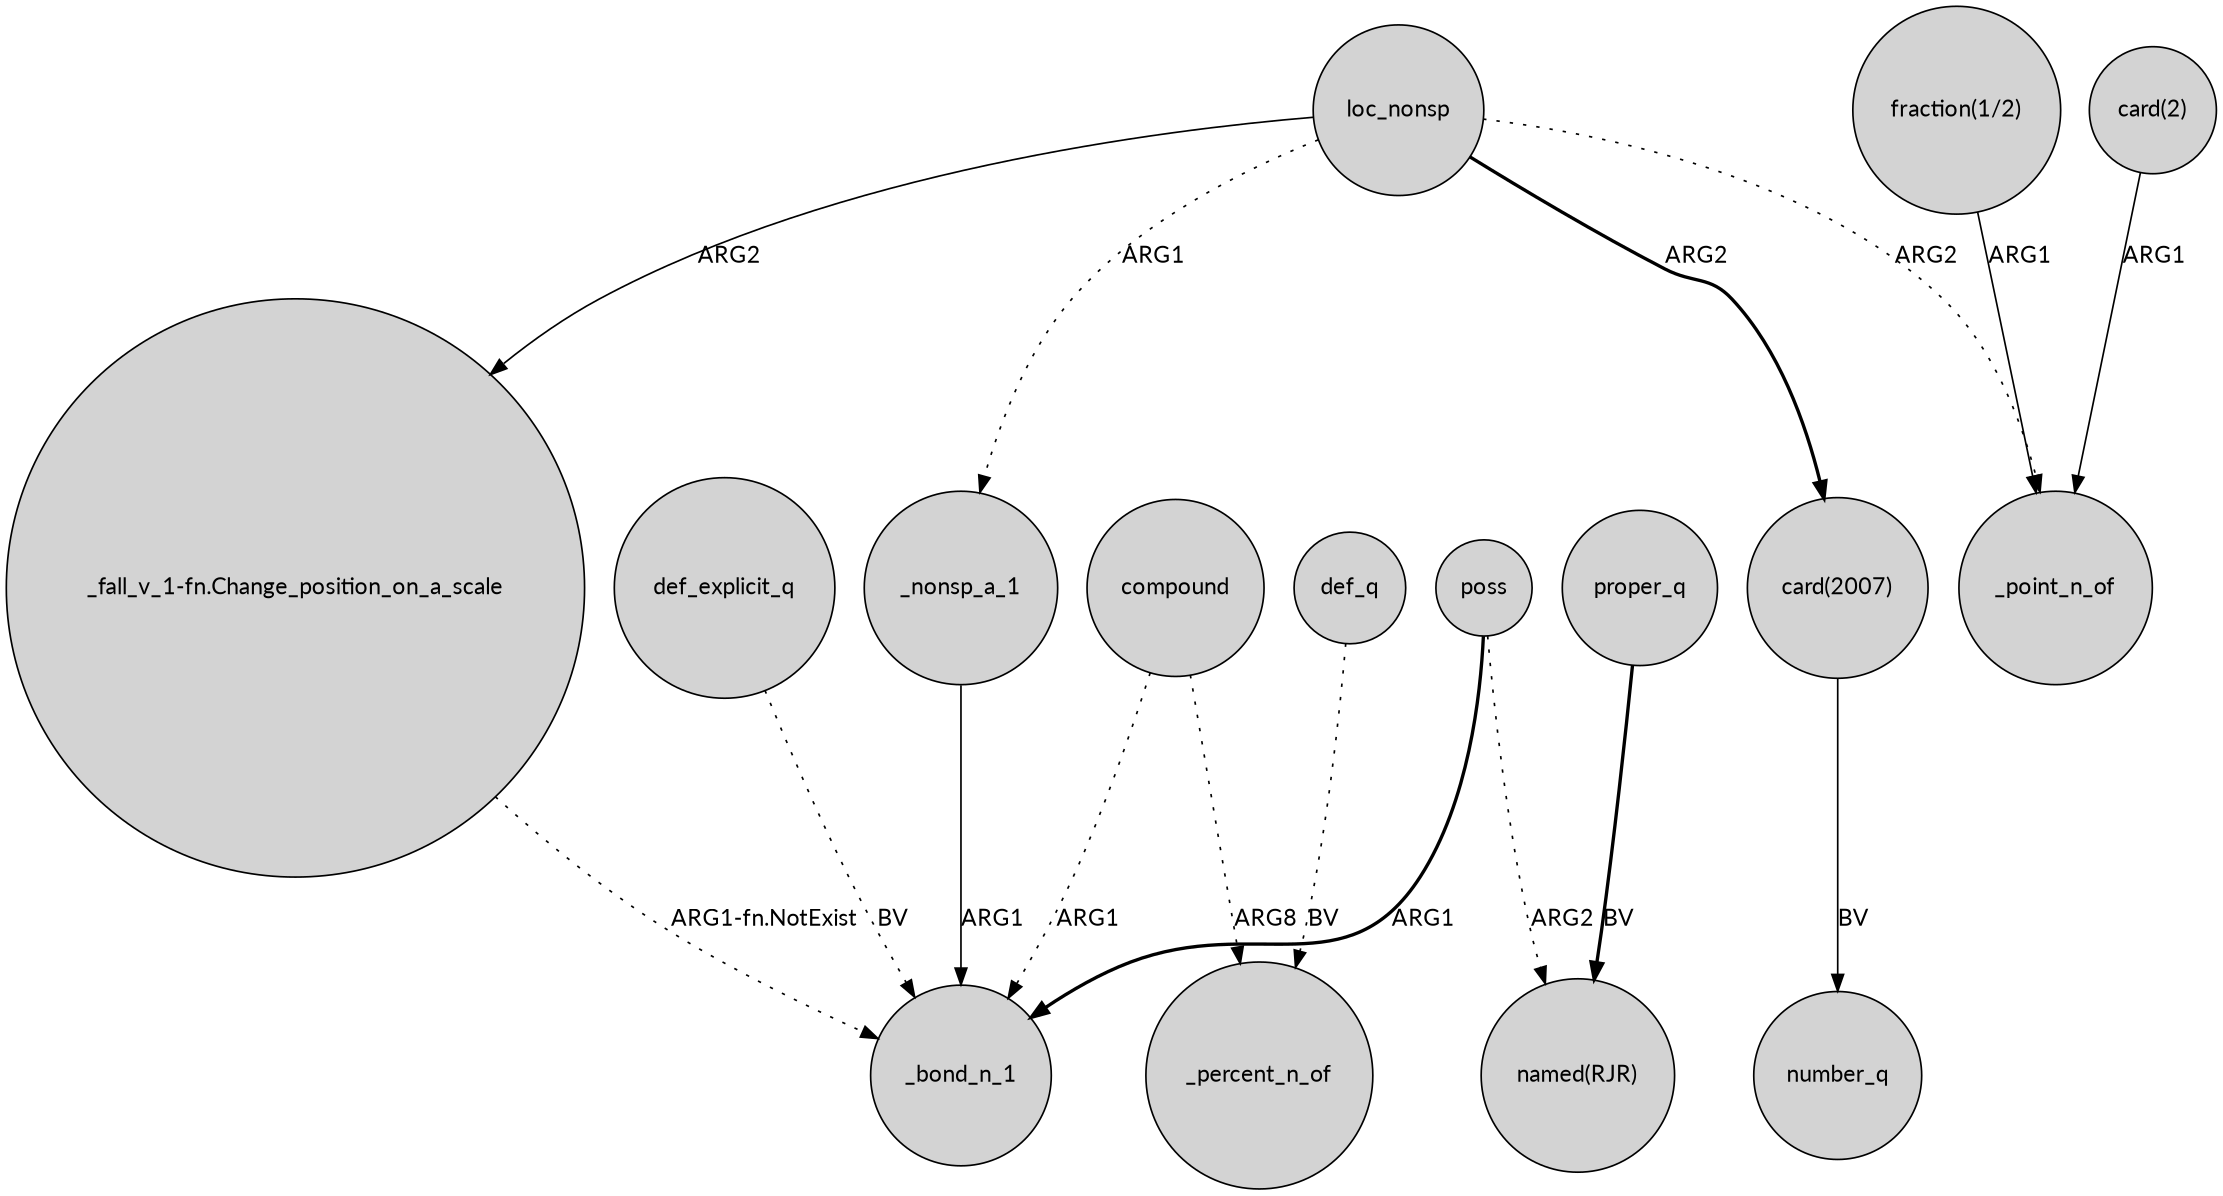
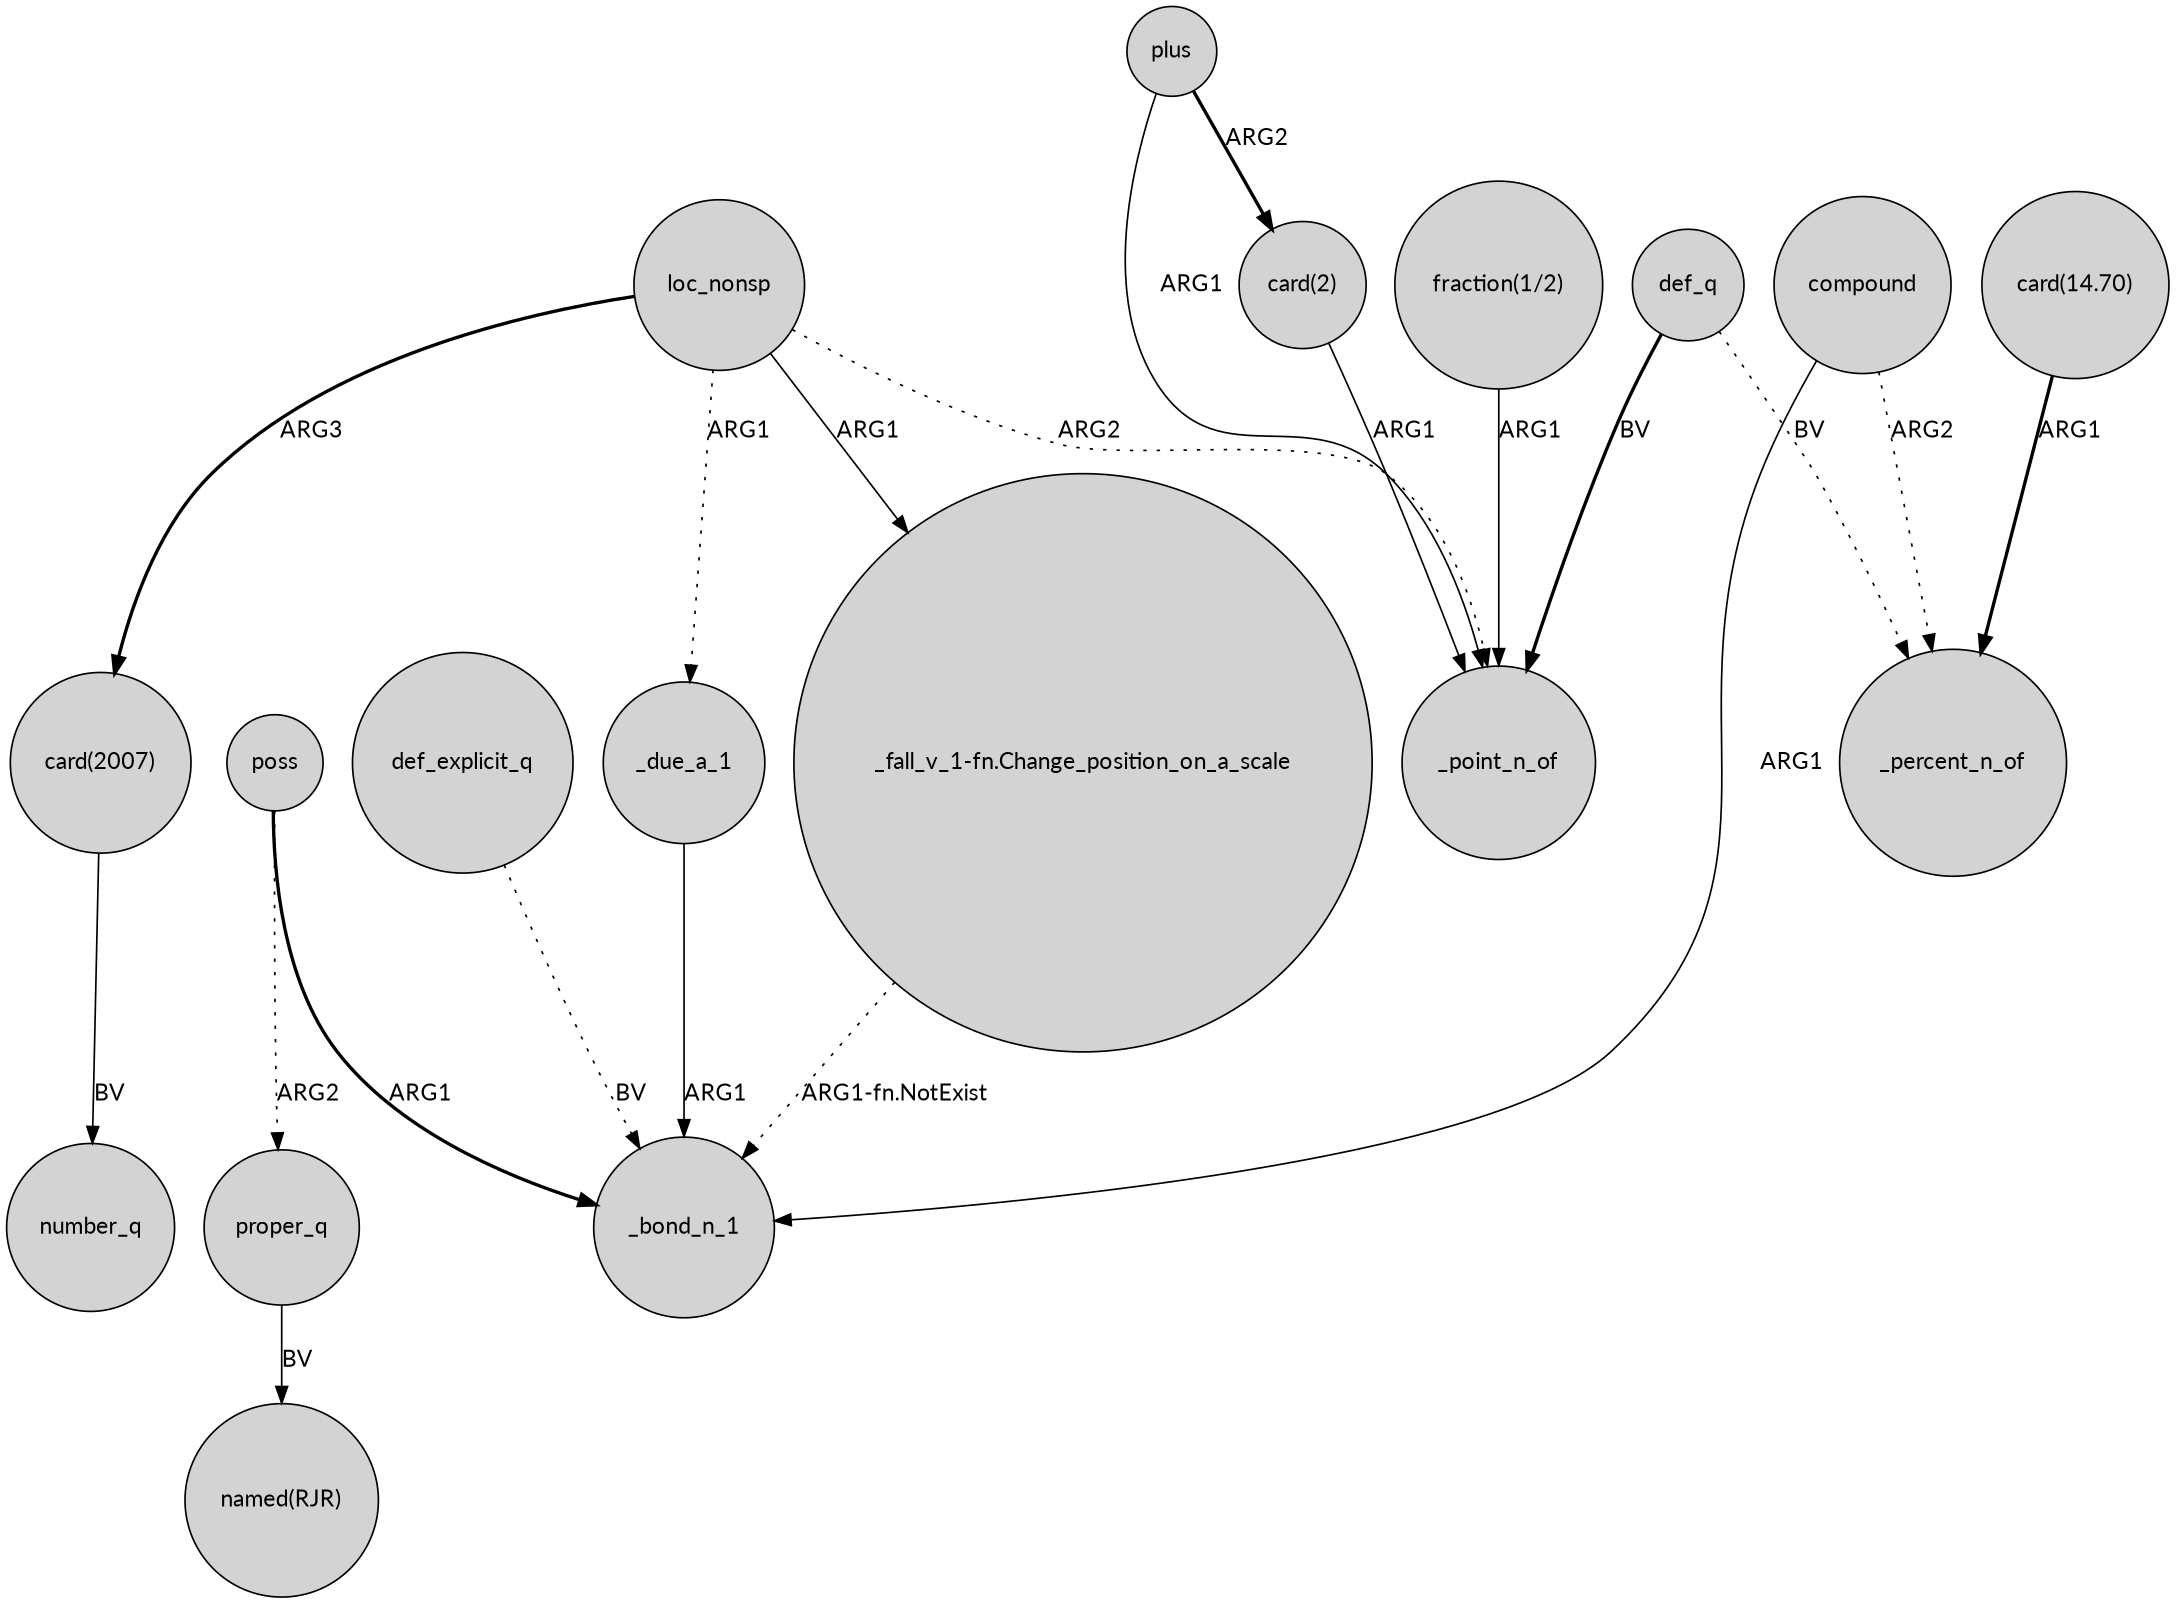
node "plus": added
edge "loc_nonsp" -> "_fall_v_1-fn.Change_position_on_a_scale": label "ARG2" -> "ARG1"
edge "loc_nonsp" -> "card(2007)": label "ARG2" -> "ARG3"
node "card(14.70)": added
edge "def_q" -> "_point_n_of": added, label "BV"
node "_nonsp_a_1": label "_nonsp_a_1" -> "_due_a_1"
edge "poss" -> "named(RJR)": now "poss" -> "proper_q"
edge "proper_q" -> "named(RJR)": style bold -> solid
edge "compound" -> "_bond_n_1": style dotted -> solid
edge "compound" -> "_percent_n_of": label "ARG8" -> "ARG2"
